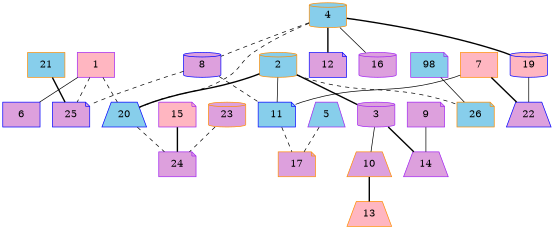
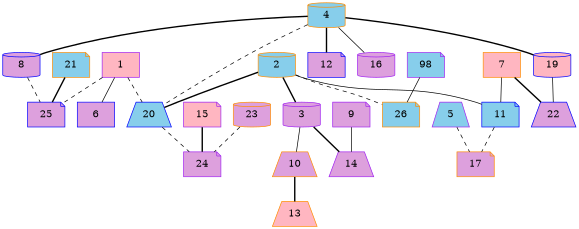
edge "4" -- "8": style dashed -> bold
node "21": shape box -> note
edge "8" -- "11": removed
